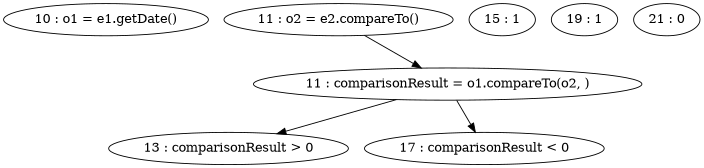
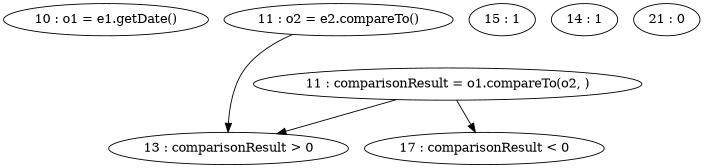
node "19 : 1": label "19 : 1" -> "14 : 1"
edge "11 : o2 = e2.compareTo()" -> "11 : comparisonResult = o1.compareTo(o2, )": now "11 : o2 = e2.compareTo()" -> "13 : comparisonResult > 0"
